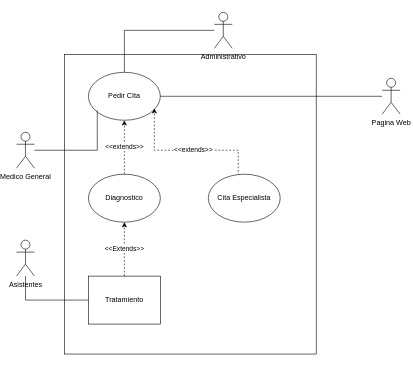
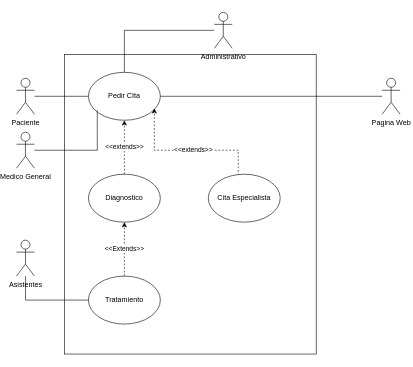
node "Paciente": added
edge "Paciente" -- "Pedir CIta": added
node "Tratamiento": shape rectangle -> ellipse
